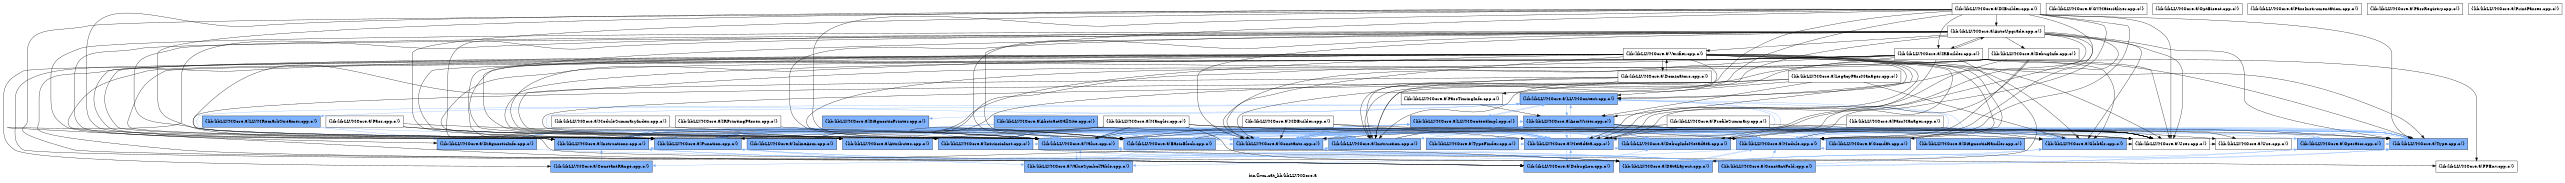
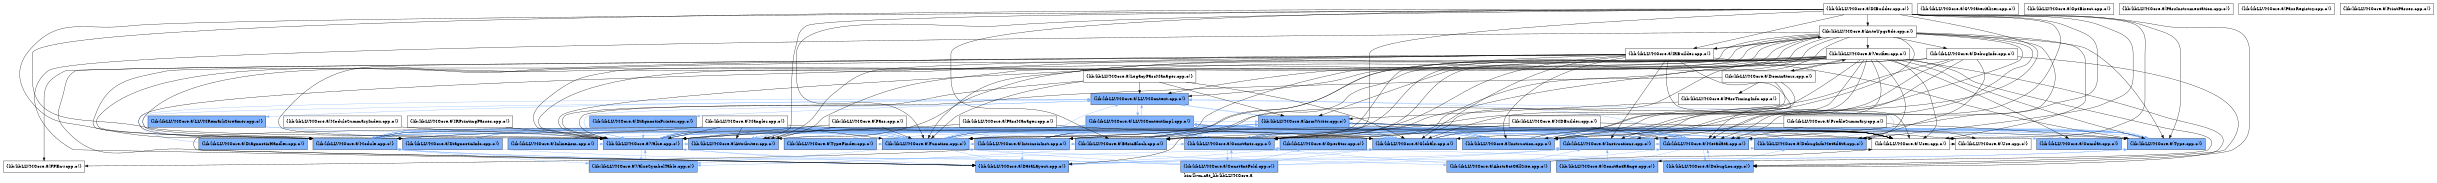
edge "{lib/libLLVMCore.a(AbstractCallSite.cpp.o)}" -> "{lib/libLLVMCore.a(Function.cpp.o)}": reversed
